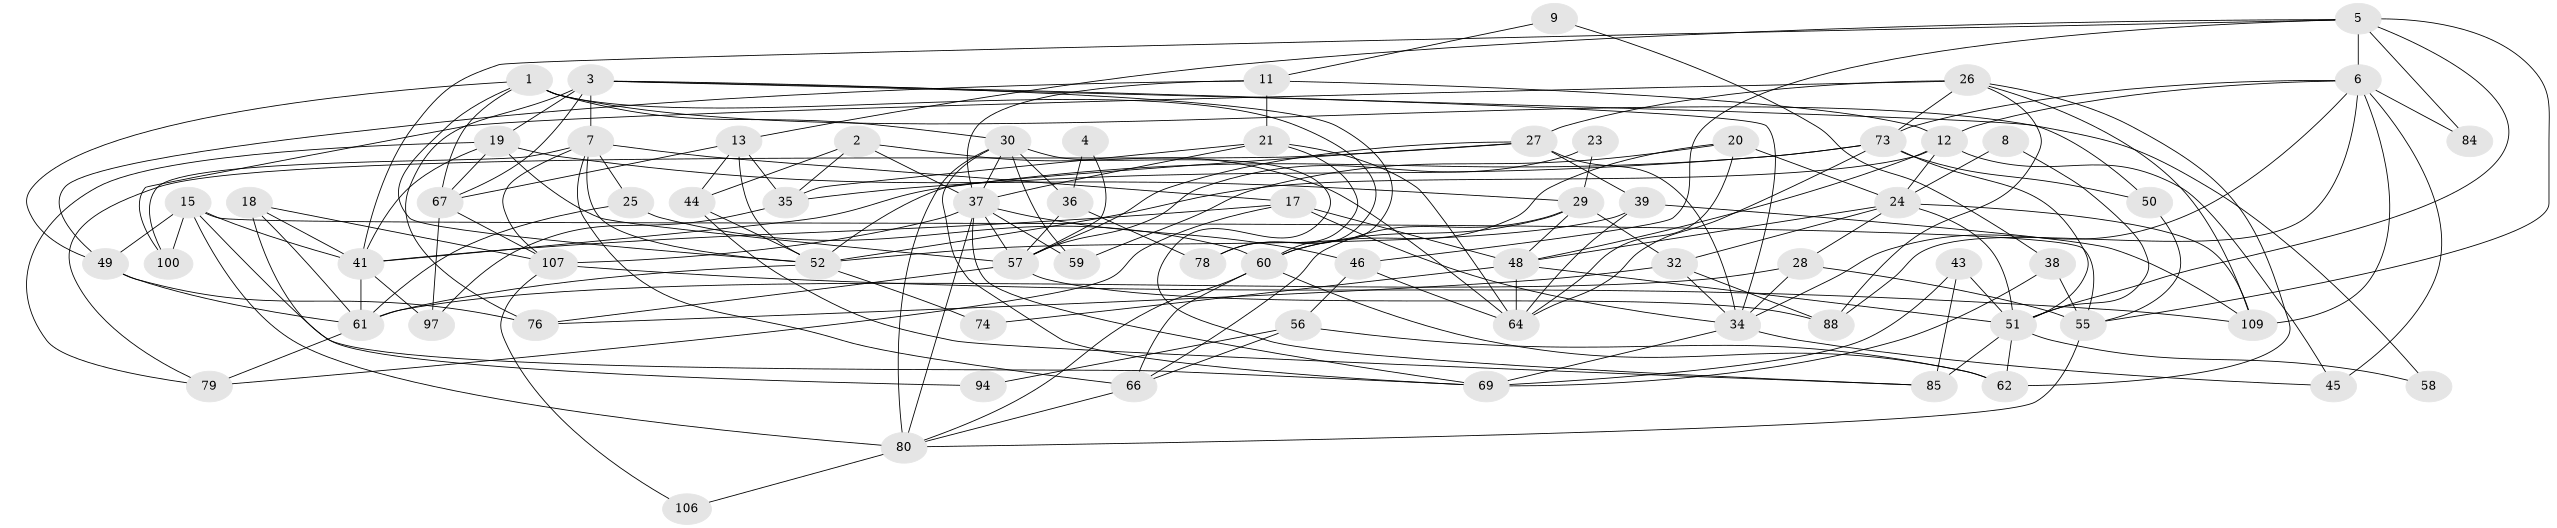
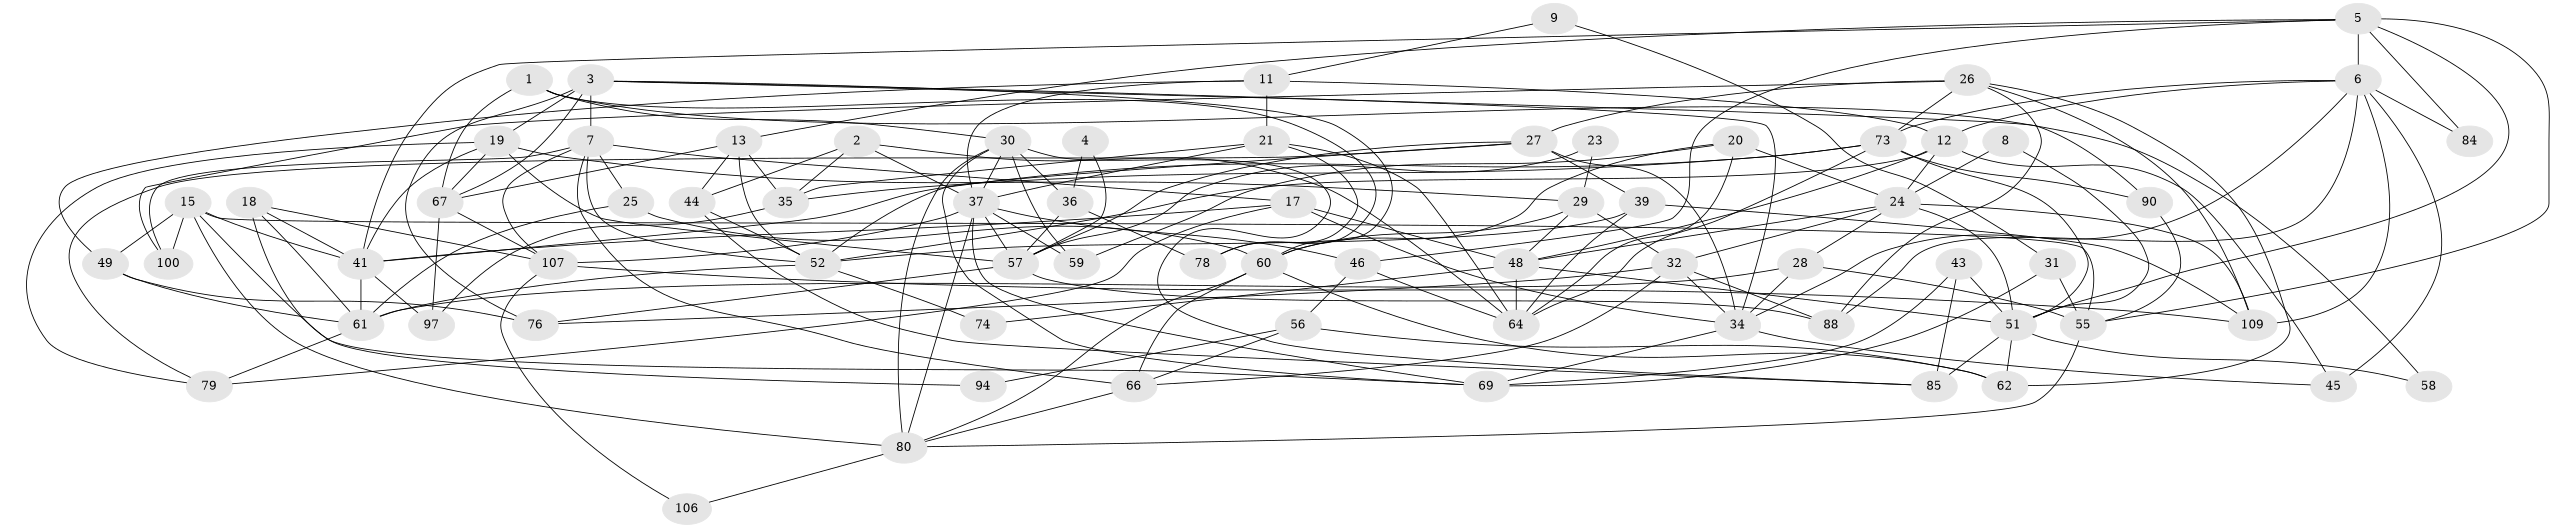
edge "1" -- "49": removed
node "50": label "50" -> "90"
edge "1" -- "52": removed
edge "29" -- "66": now "32" -- "66"
node "38": label "38" -> "31"
